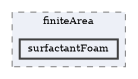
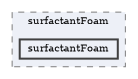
cluster "finiteArea": label "finiteArea" -> "surfactantFoam"
